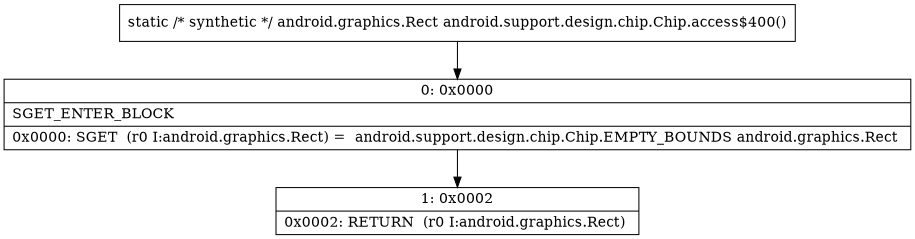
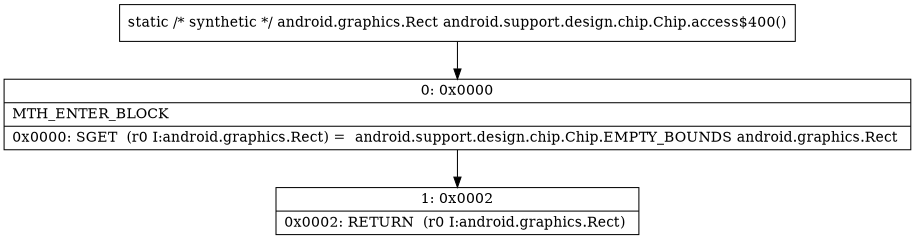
node "0: 0x0000": text "SGET_ENTER_BLOCK" -> "MTH_ENTER_BLOCK"
